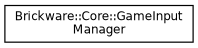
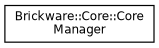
node "Brickware::Core::GameInput Manager": label "Brickware::Core::GameInput Manager" -> "Brickware::Core::Core Manager"
